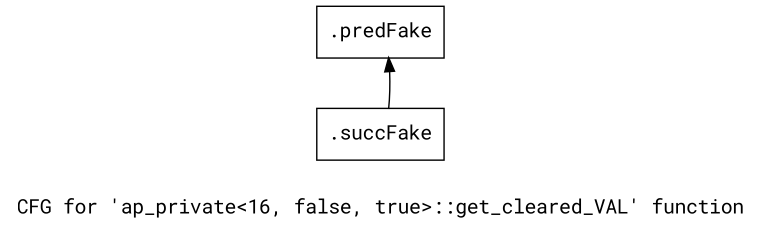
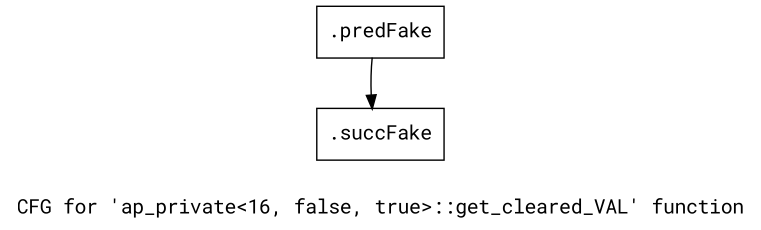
edge ".succFake" -> ".predFake": reversed
